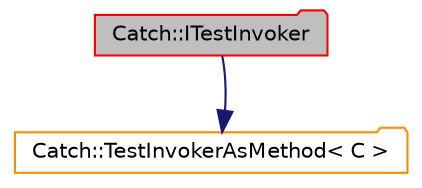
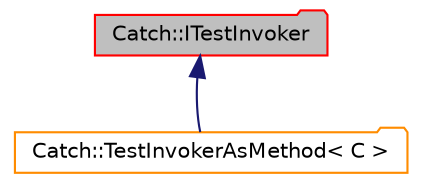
edge "Catch::ITestInvoker" -> "Catch::TestInvokerAsMethod< C >": reversed
